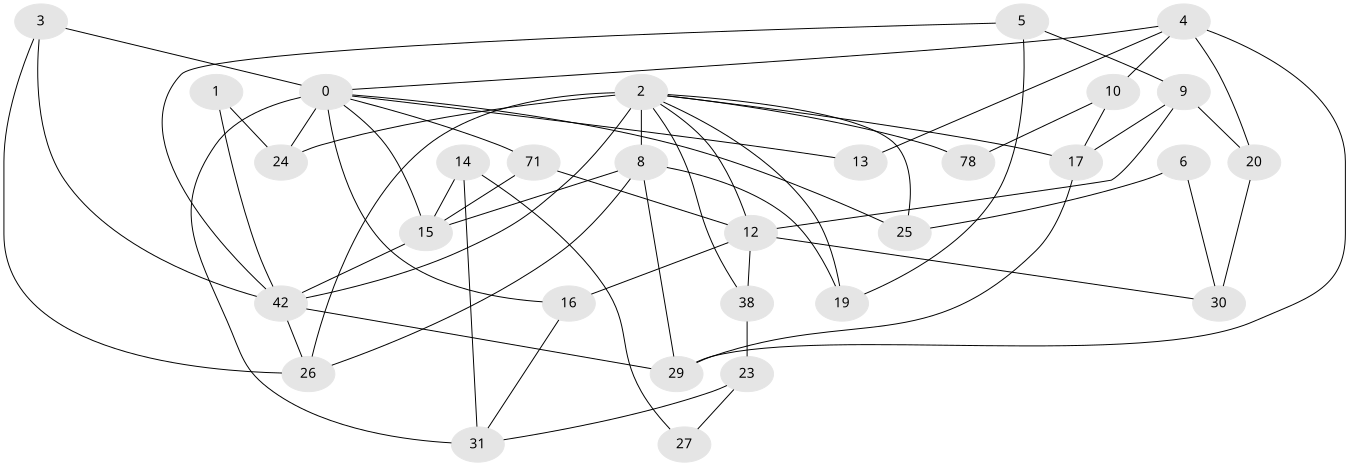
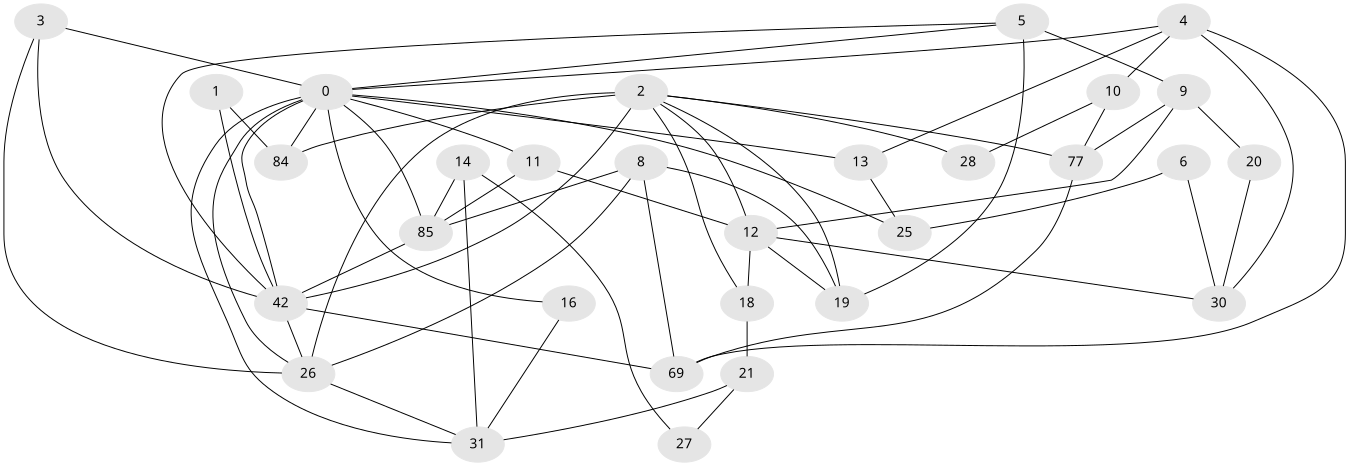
edge "5" -- "0": added
edge "4" -- "20": now "4" -- "30"
edge "2" -- "25": now "13" -- "25"
edge "2" -- "8": removed
node "24": label "24" -> "84"
node "71": label "71" -> "11"
node "78": label "78" -> "28"
node "17": label "17" -> "77"
edge "0" -- "42": added
edge "0" -- "26": added
node "15": label "15" -> "85"
edge "12" -- "16": now "12" -- "19"
node "38": label "38" -> "18"
node "29": label "29" -> "69"
node "23": label "23" -> "21"
edge "26" -- "31": added
